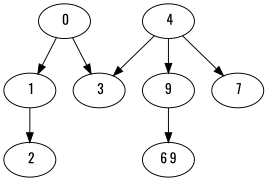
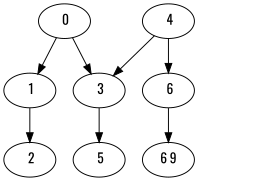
node "9": label "9" -> "6"
node "7": removed
node "5": added
